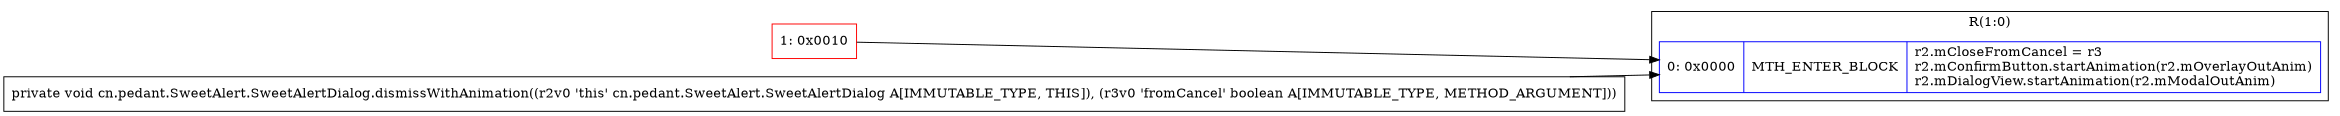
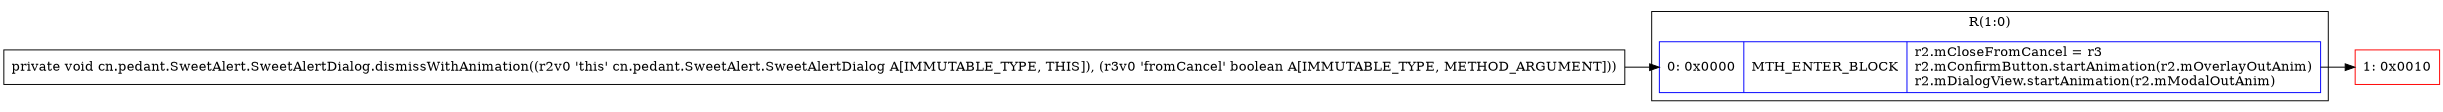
edge "1: 0x0010" -> "0: 0x0000": reversed
